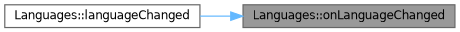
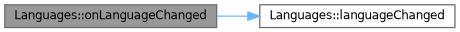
edge "Languages::languageChanged" -> "Languages::onLanguageChanged": reversed
